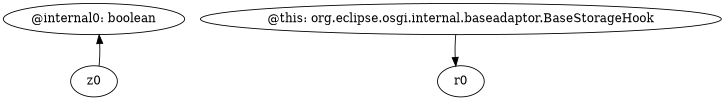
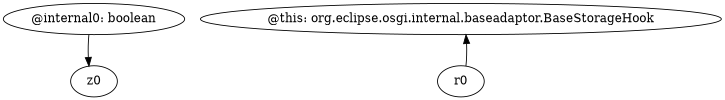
edge "@this: org.eclipse.osgi.internal.baseadaptor.BaseStorageHook" -> "r0": reversed
edge "z0" -> "@internal0: boolean": reversed
